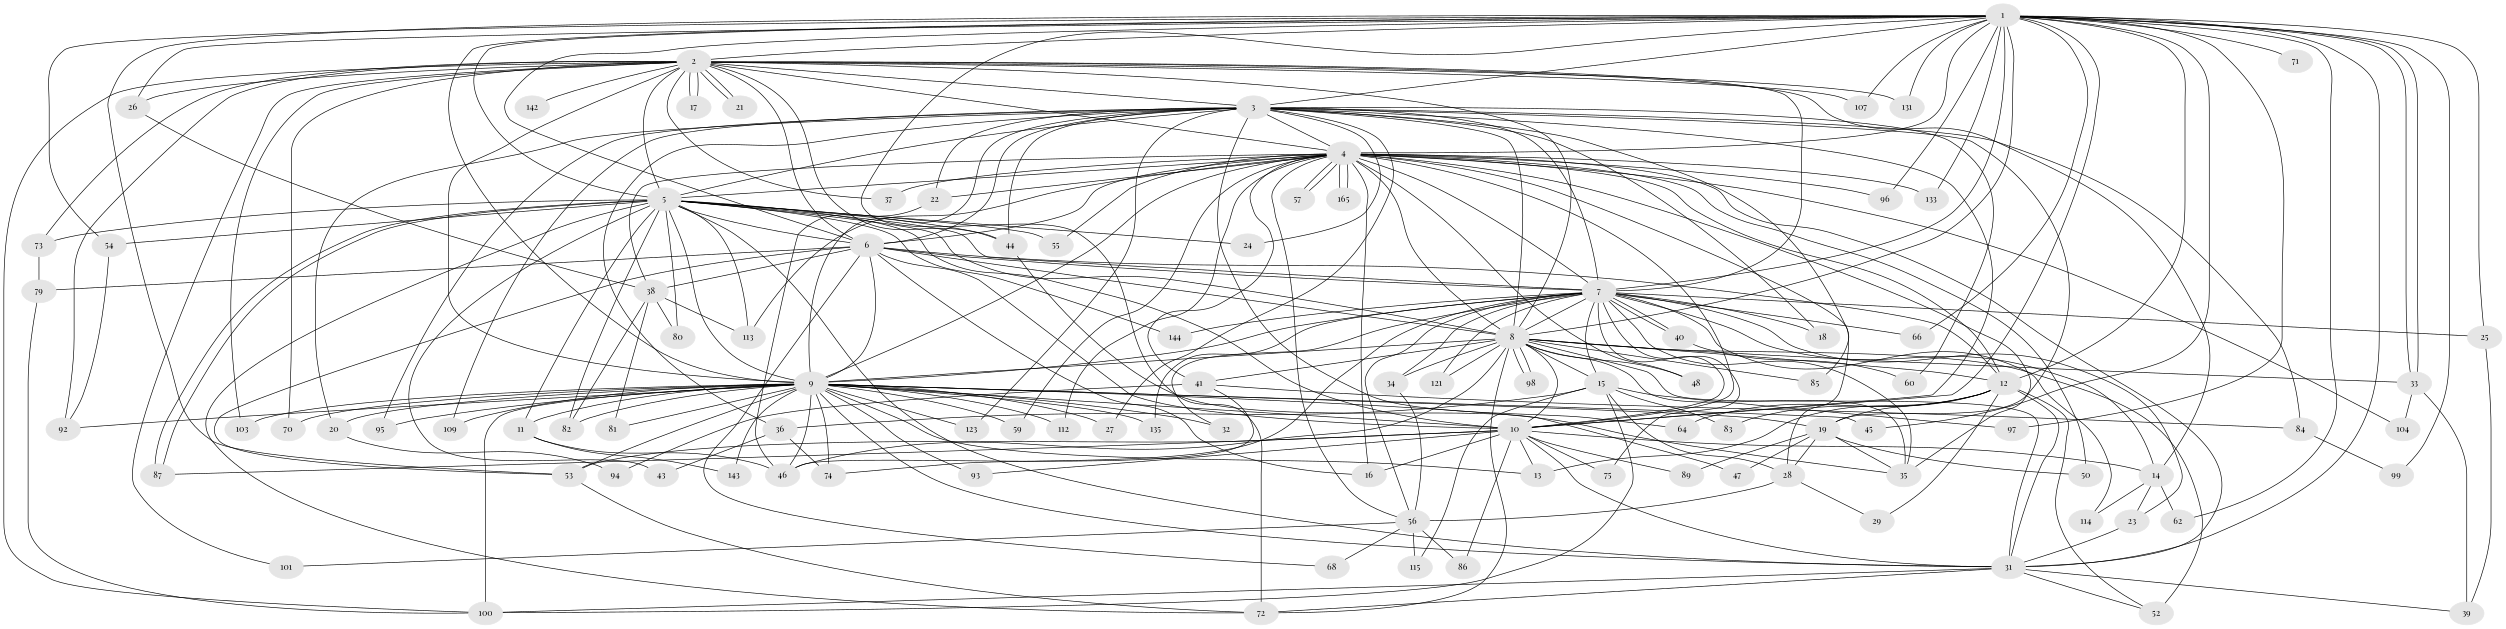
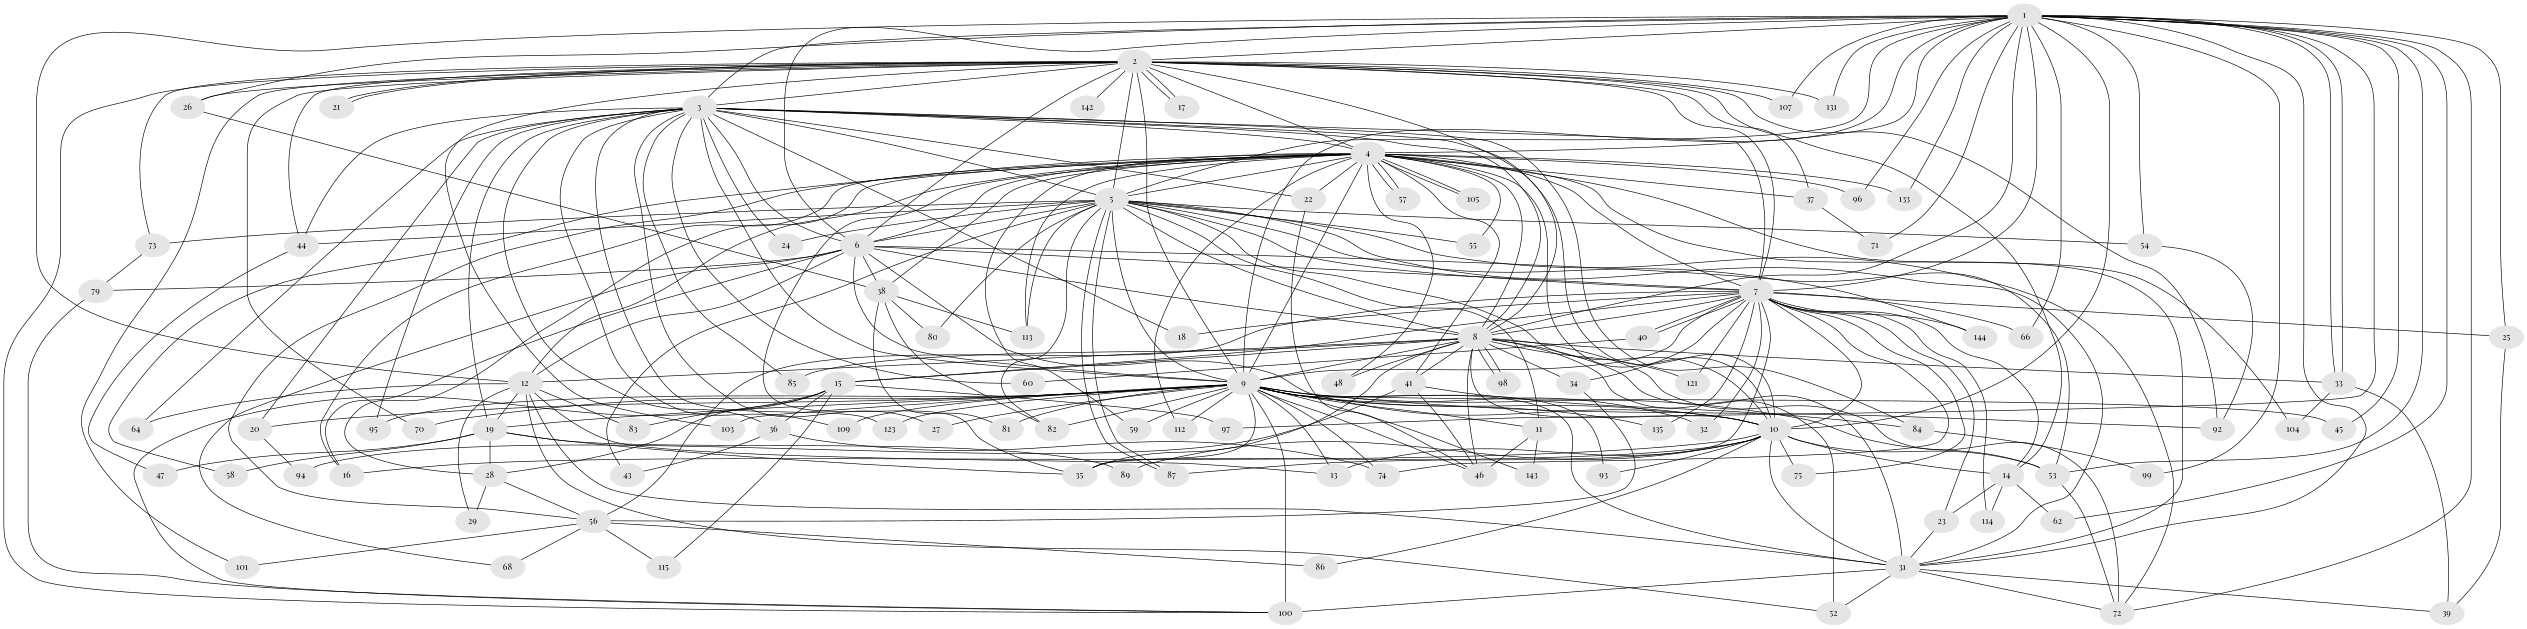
node "165": label "165" -> "105"
edge "37" -- "71": added
node "50": label "50" -> "58"
